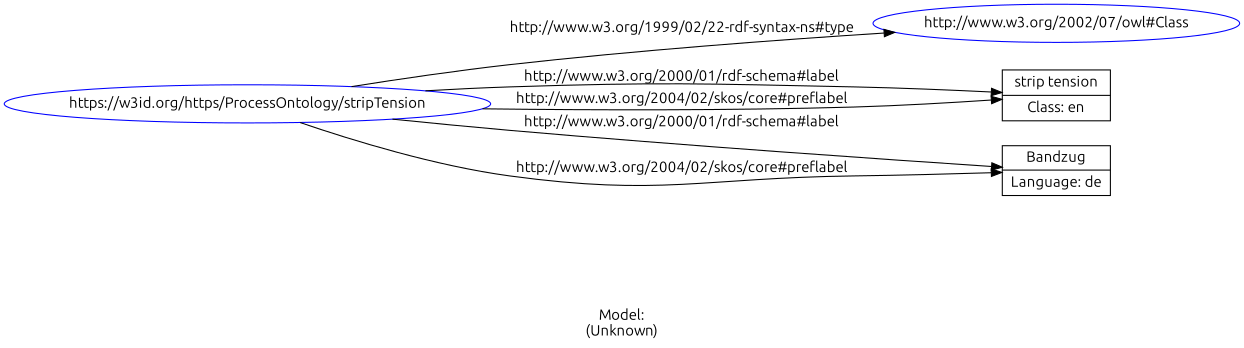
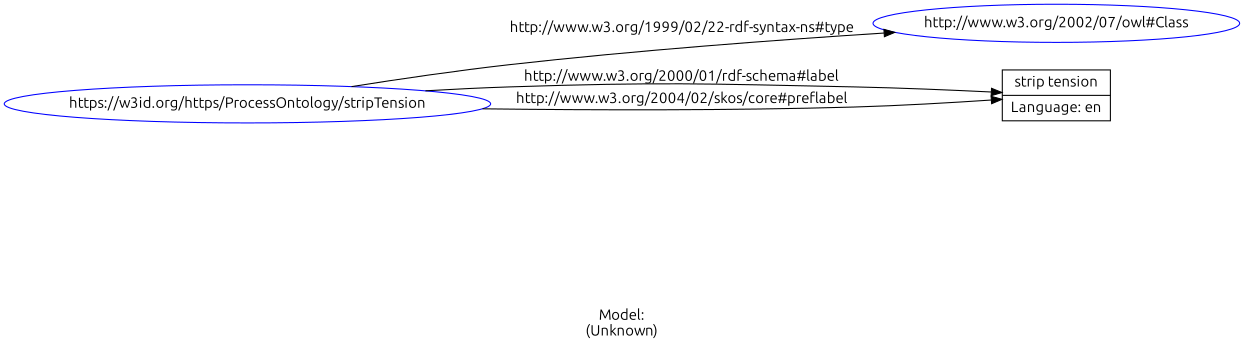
node "strip tension": text "Class: en" -> "Language: en"
node "Bandzug": removed
